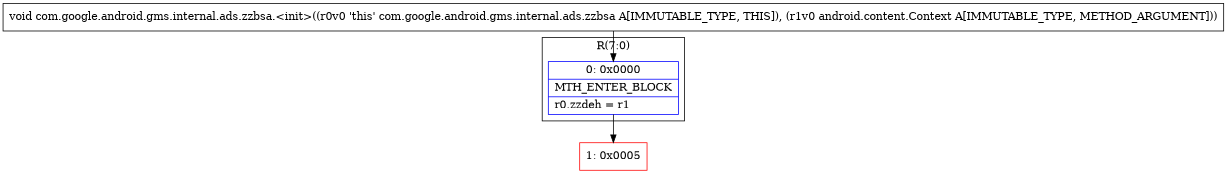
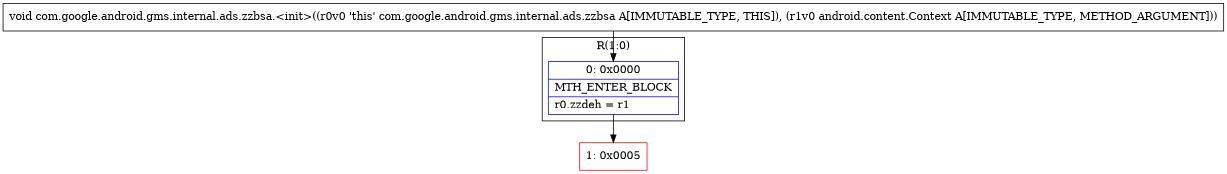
cluster "R(7:0)": label "R(7:0)" -> "R(1:0)"
